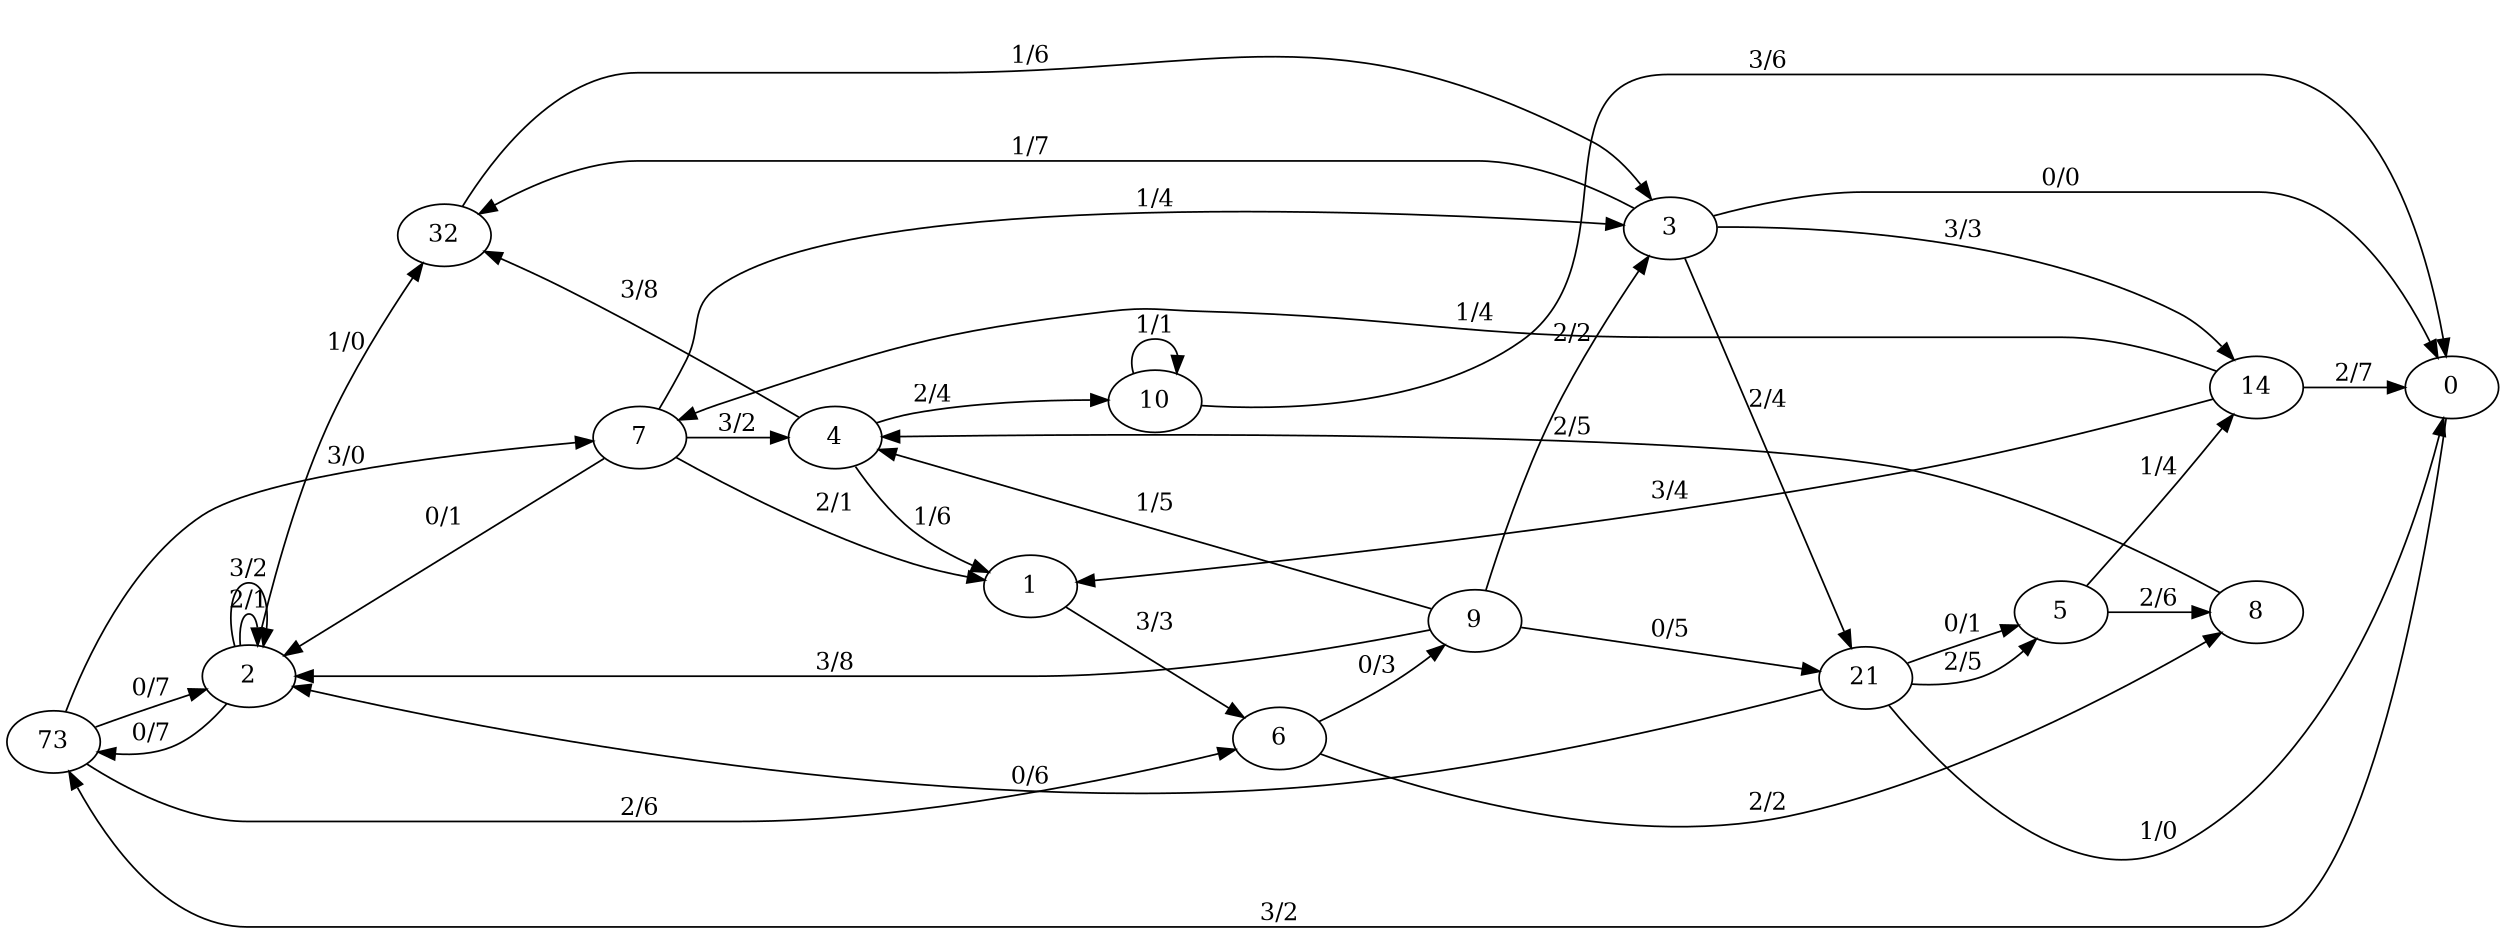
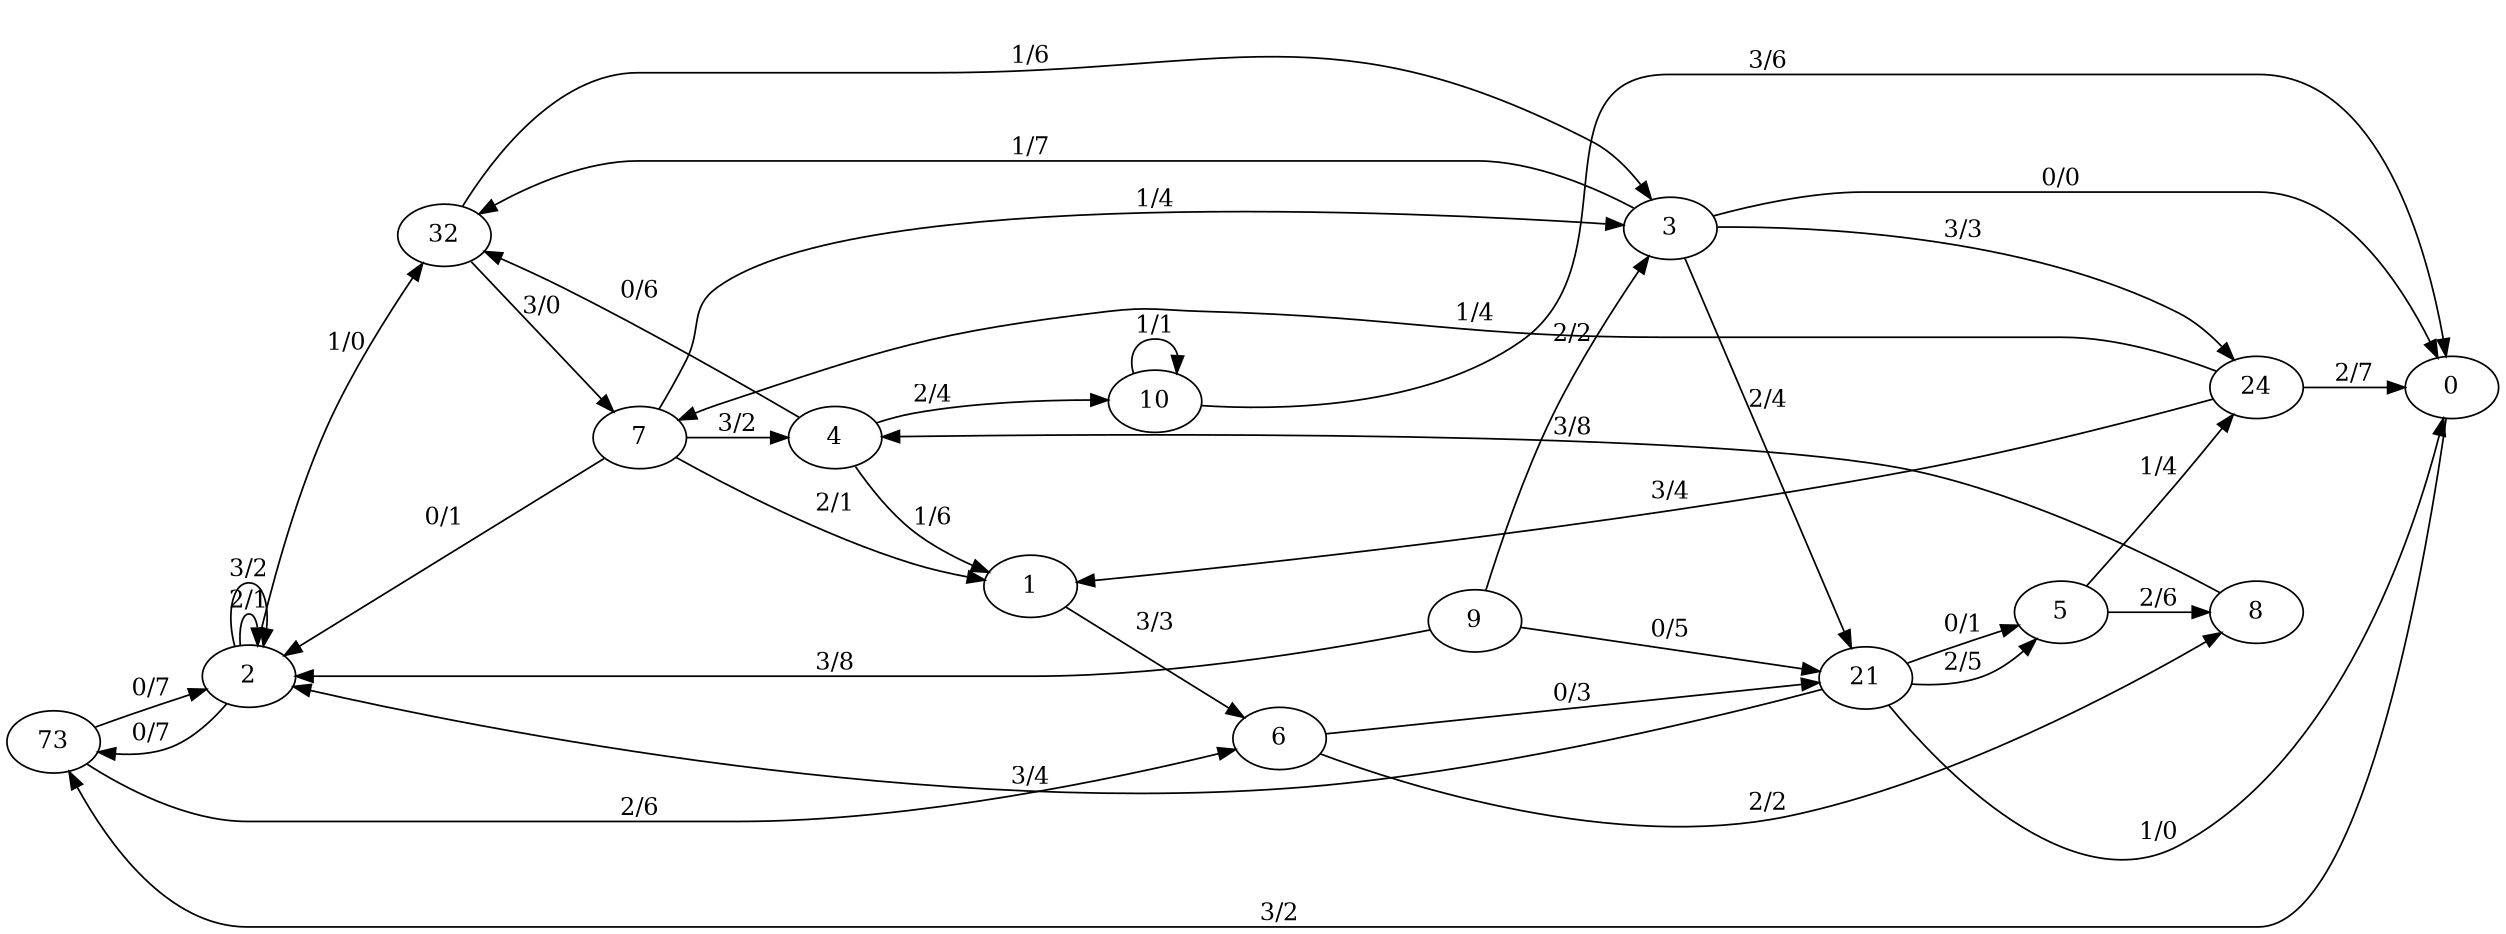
edge "4" -> "32": label "3/8" -> "0/6"
node "14": label "14" -> "24"
edge "8" -> "4": label "2/5" -> "3/8"
edge "73" -> "7": now "32" -> "7"
edge "9" -> "4": removed, label "1/5"
edge "6" -> "9": now "6" -> "21"
edge "21" -> "2": label "0/6" -> "3/4"
